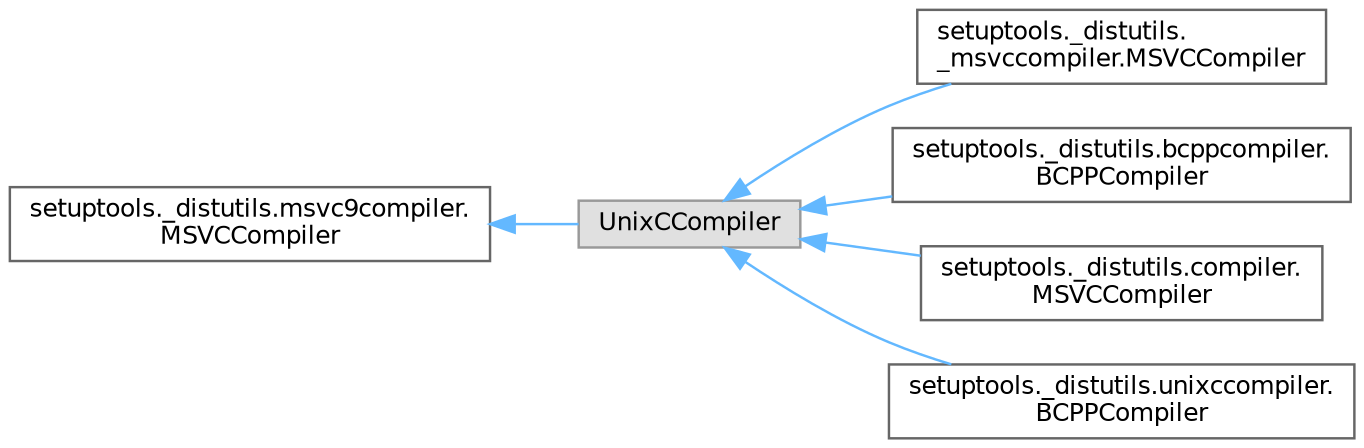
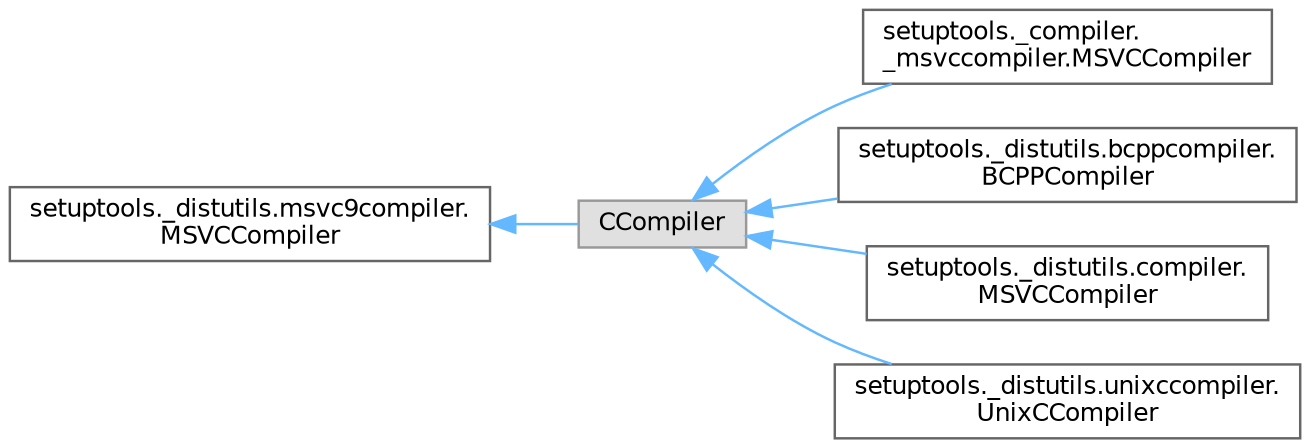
node "setuptools._distutils. _msvccompiler.MSVCCompiler": label "setuptools._distutils. _msvccompiler.MSVCCompiler" -> "setuptools._compiler. _msvccompiler.MSVCCompiler"
node "UnixCCompiler": label "UnixCCompiler" -> "CCompiler"
node "setuptools._distutils.unixccompiler. BCPPCompiler": label "setuptools._distutils.unixccompiler. BCPPCompiler" -> "setuptools._distutils.unixccompiler. UnixCCompiler"
